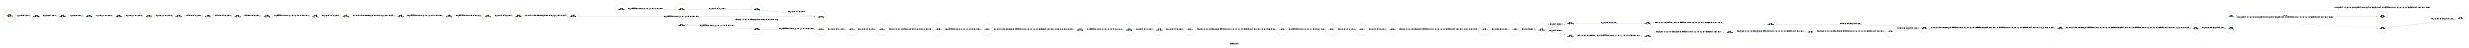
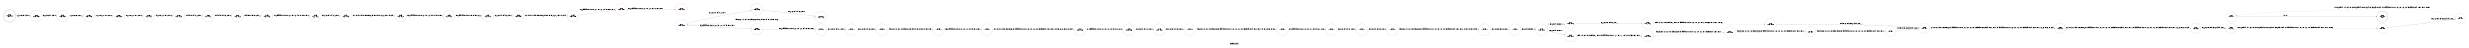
edge "N57701 (rp:36, ep:36)" -> "N57702 (rp:35, ep:35)": now "N57704 (rp:33, ep:33)" -> "N57702 (rp:35, ep:35)"
edge "N57699 (rp:38, ep:38)" -> "N57703 (rp:34, ep:34)": now "N57699 (rp:38, ep:38)" -> "N57700 (rp:37, ep:37)"
edge "N57738 (rp:1, ep:1)" -> "N57736 (rp:3, ep:3)": now "N57735 (rp:4, ep:4)" -> "N57736 (rp:3, ep:3)"
